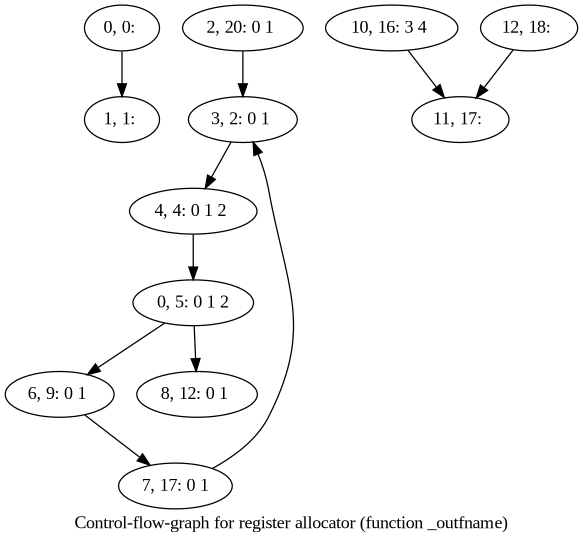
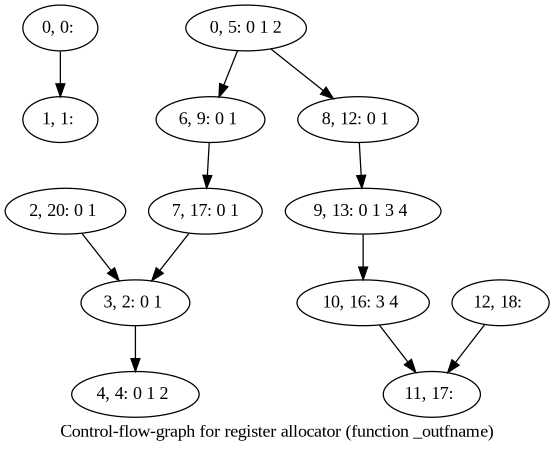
node "9, 13: 0 1 3 4": added
edge "4, 4: 0 1 2" -> "0, 5: 0 1 2": removed
